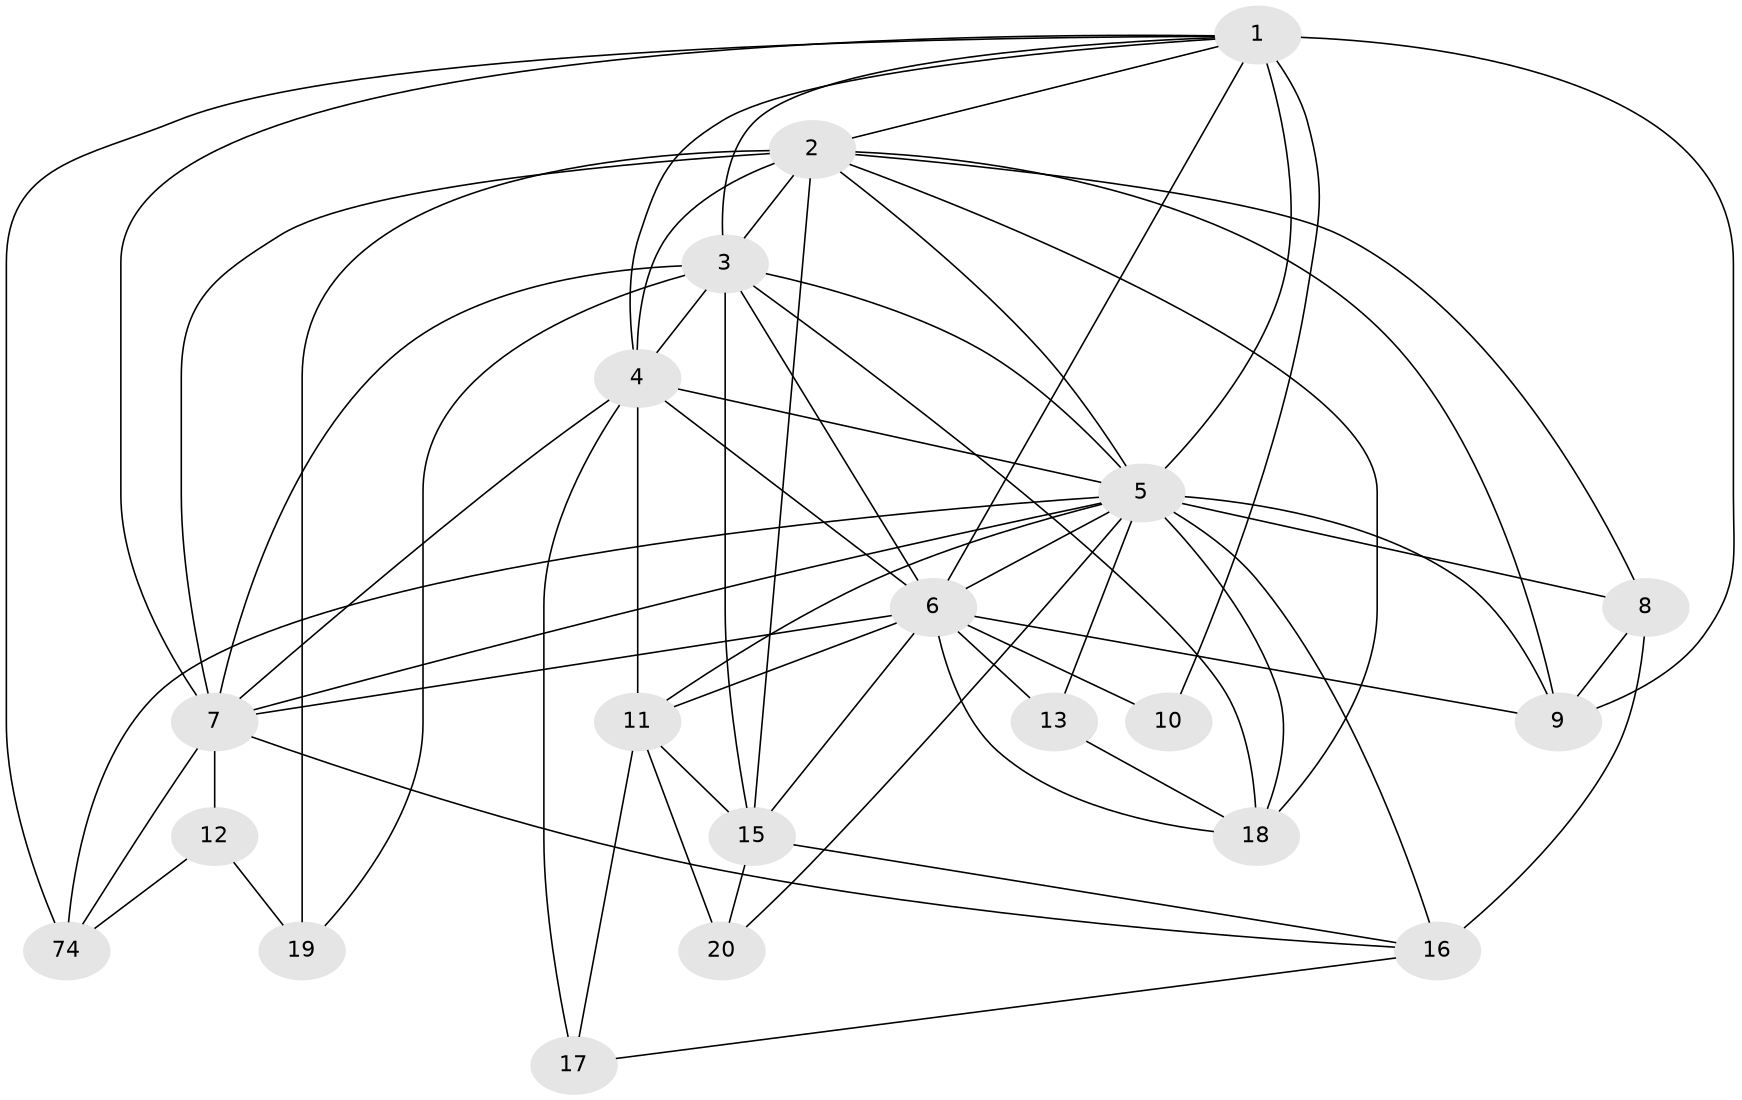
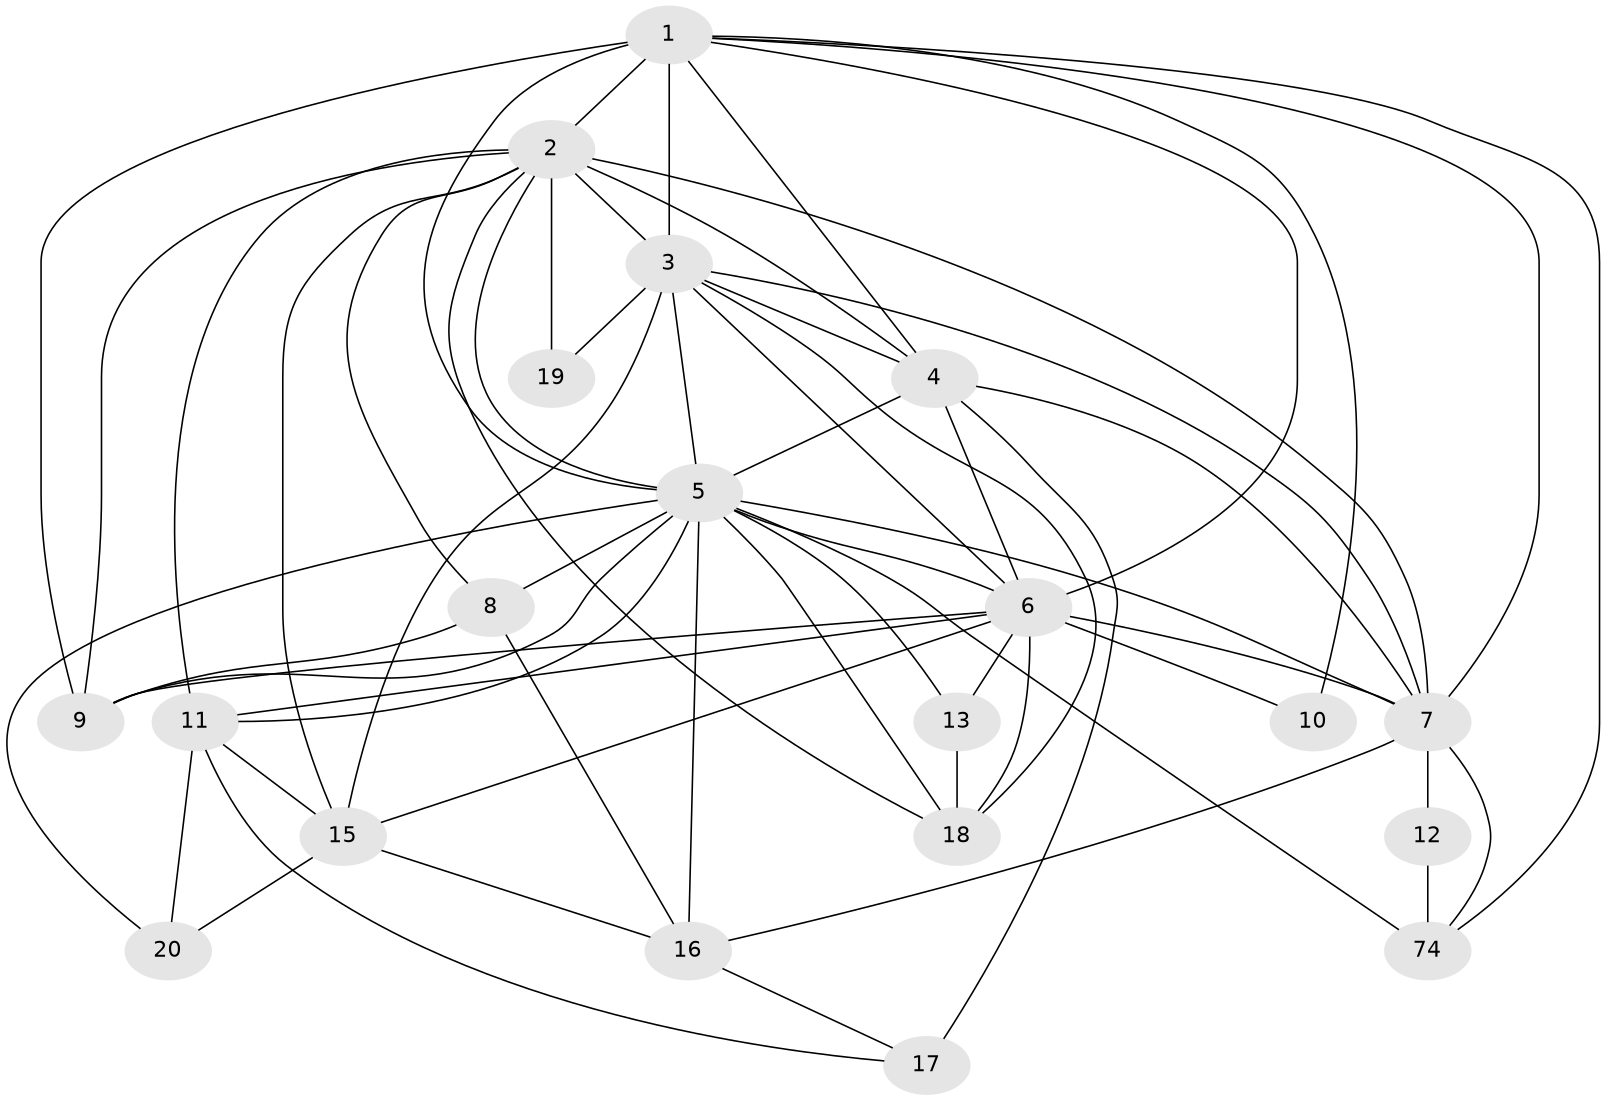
edge "4" -- "11": now "2" -- "11"
edge "12" -- "19": removed
